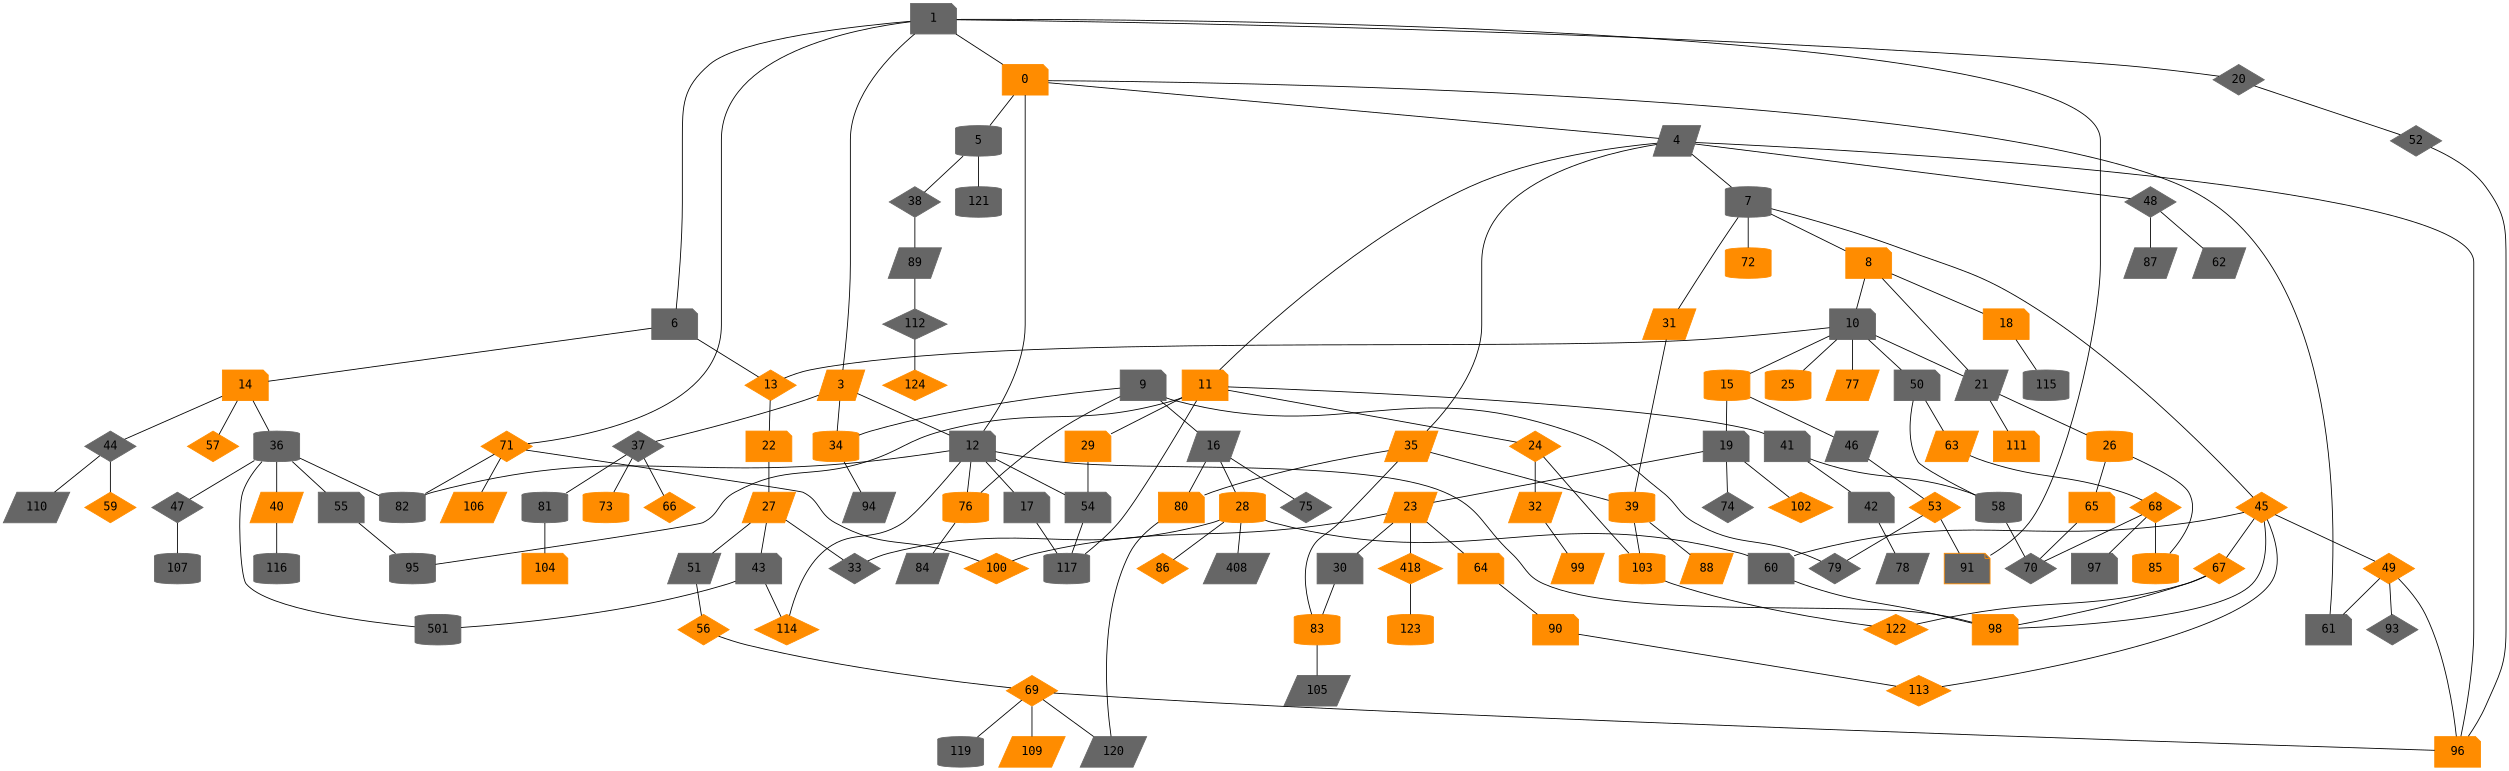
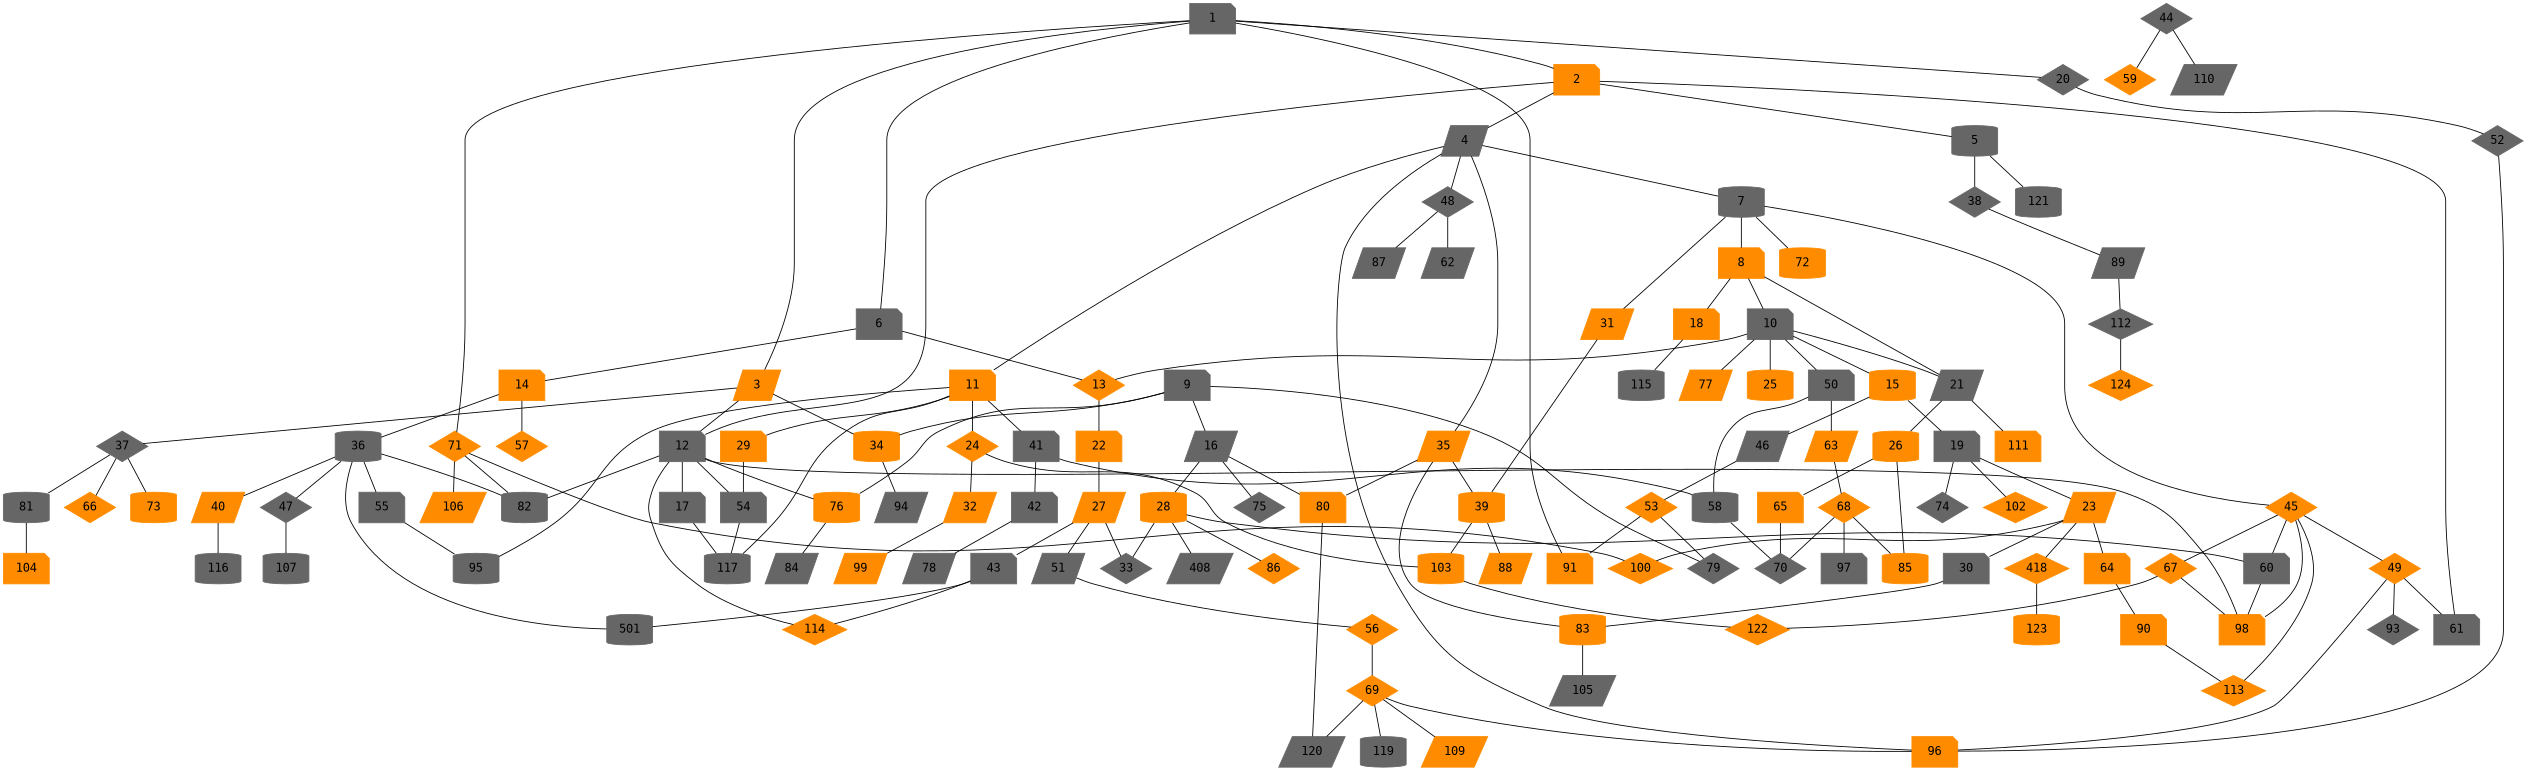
node "0": label "0" -> "2"
edge "14" -- "44": removed
node "91": fillcolor gray40 -> darkorange
